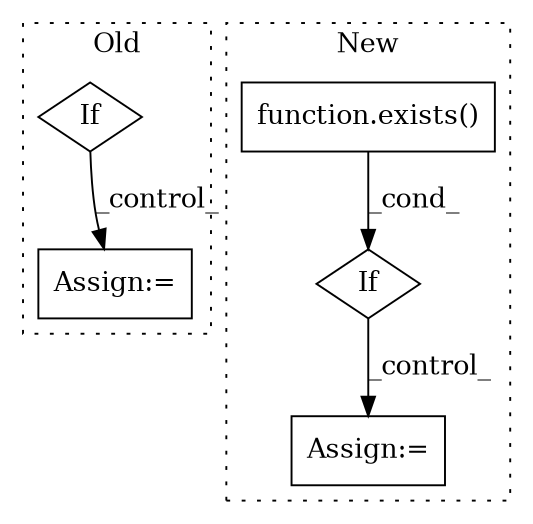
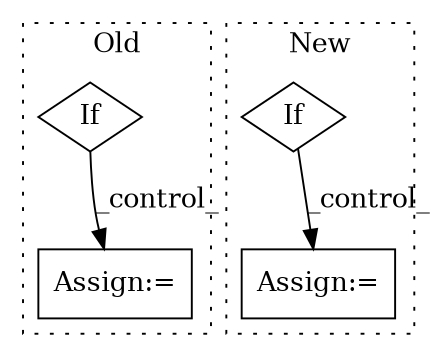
node "function.exists()": removed
